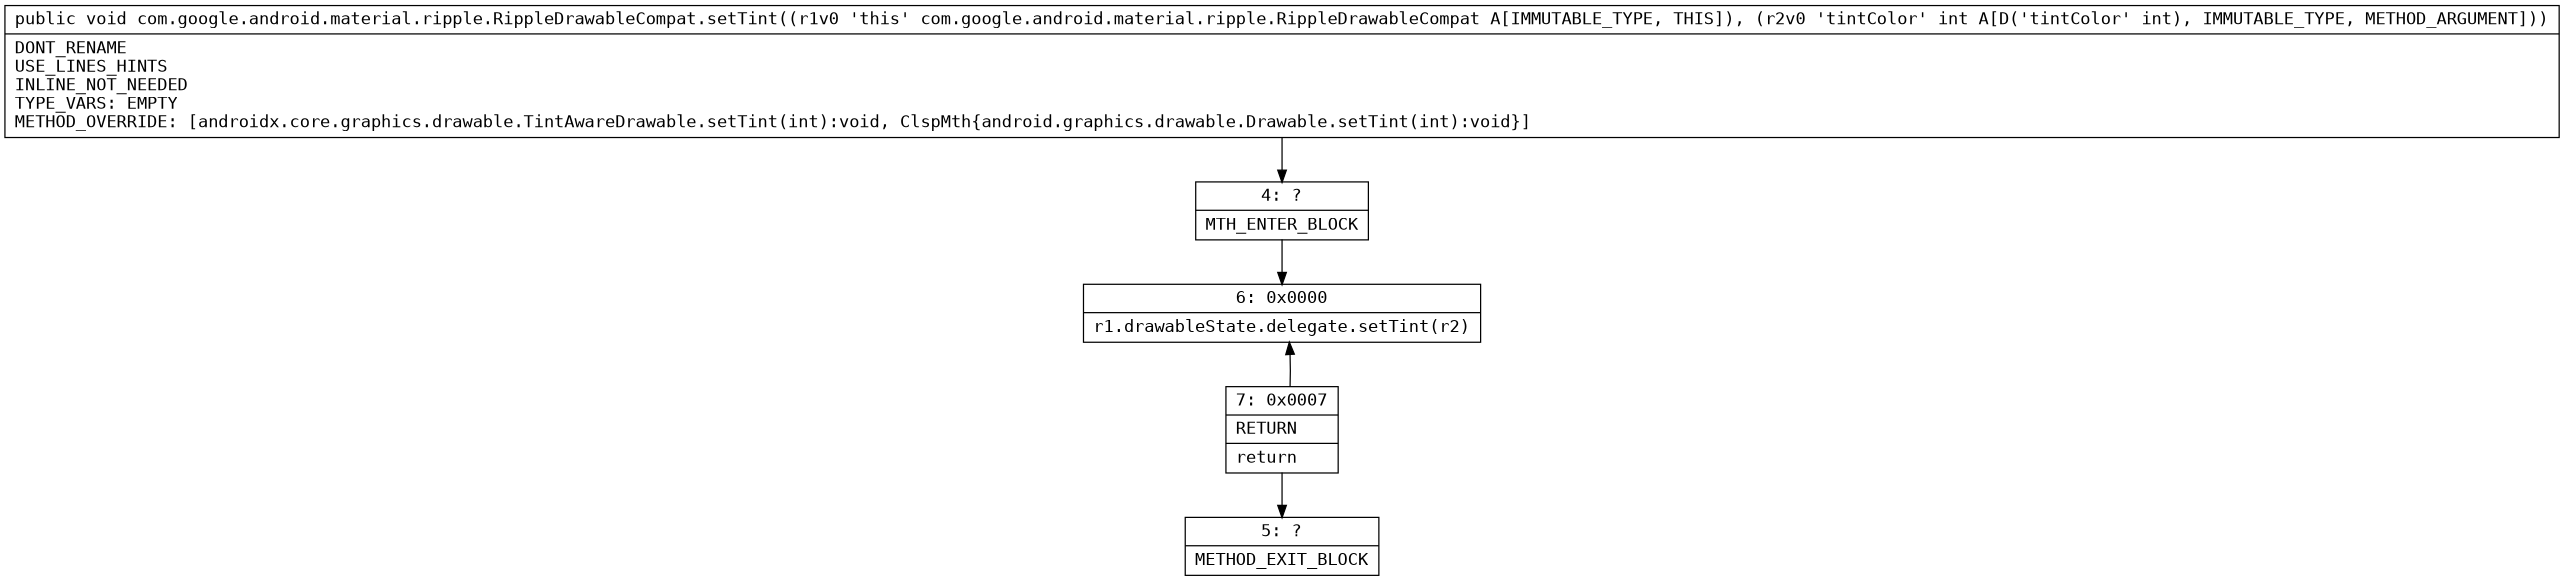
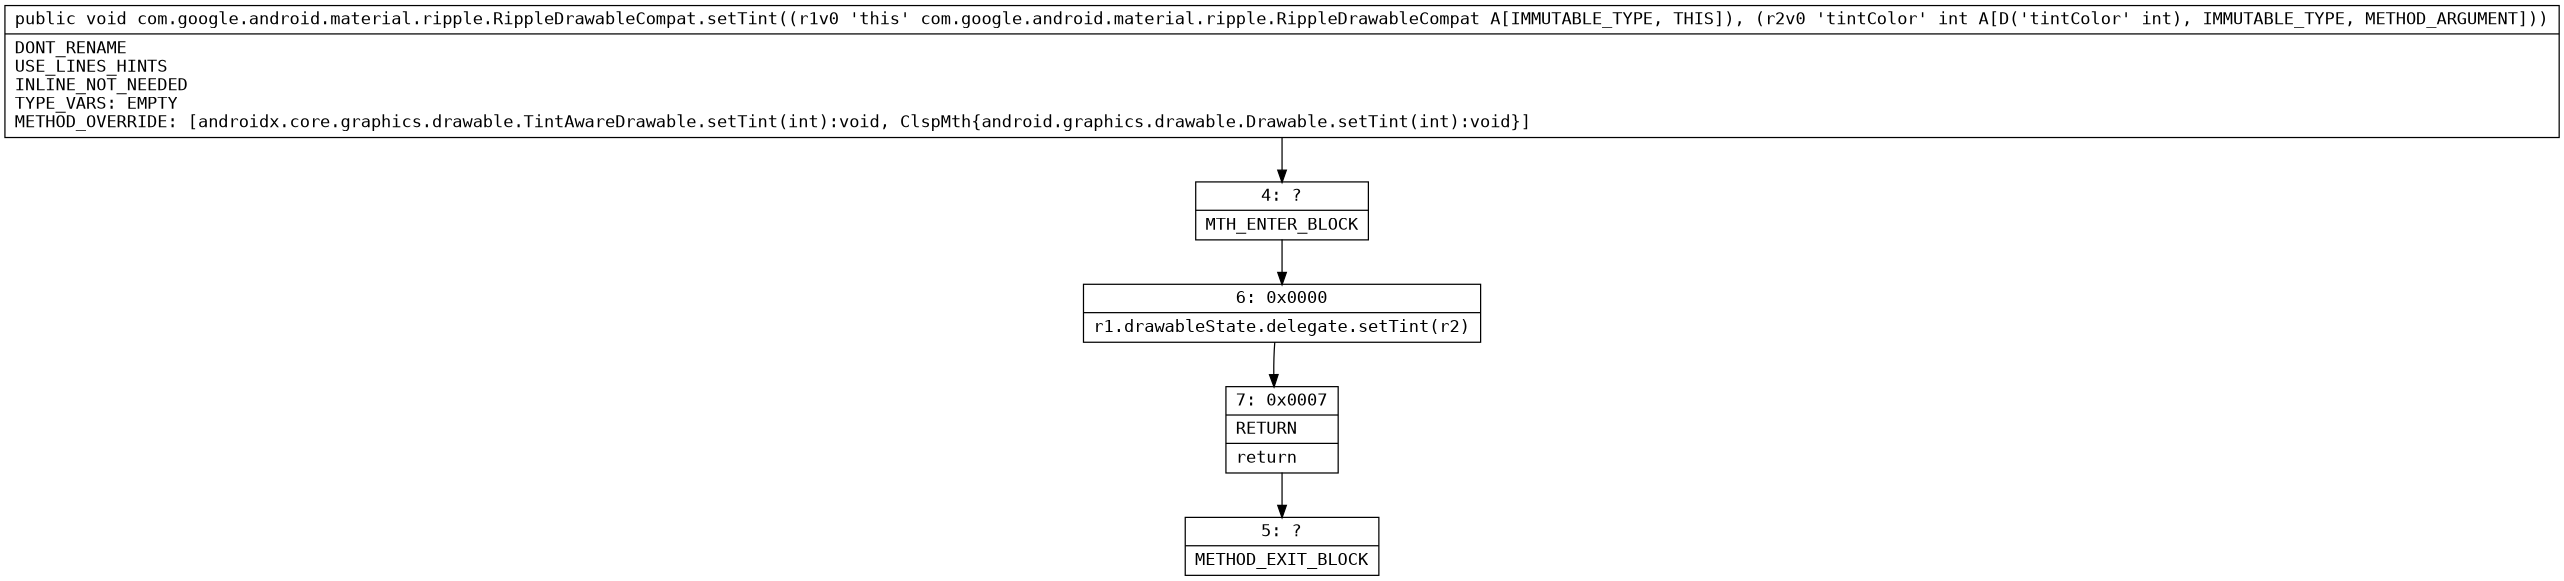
edge "7: 0x0007" -> "6: 0x0000": reversed
